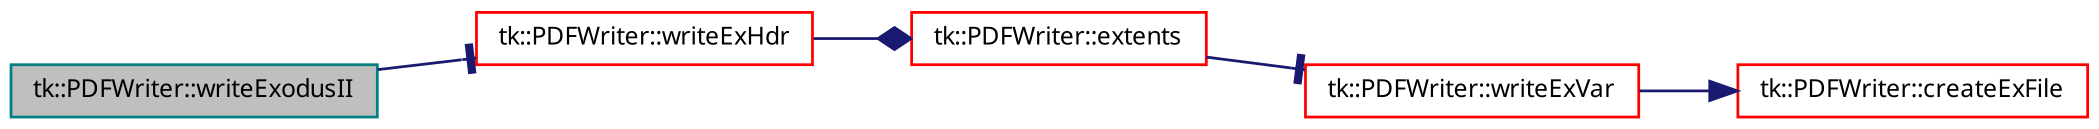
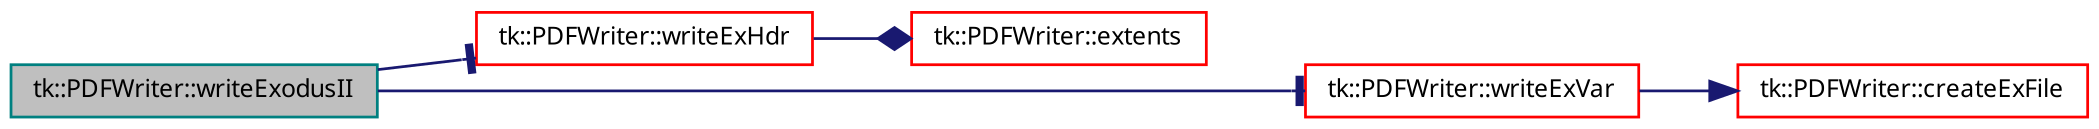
edge "tk::PDFWriter::extents" -> "tk::PDFWriter::writeExVar": now "tk::PDFWriter::writeExodusII" -> "tk::PDFWriter::writeExVar"
